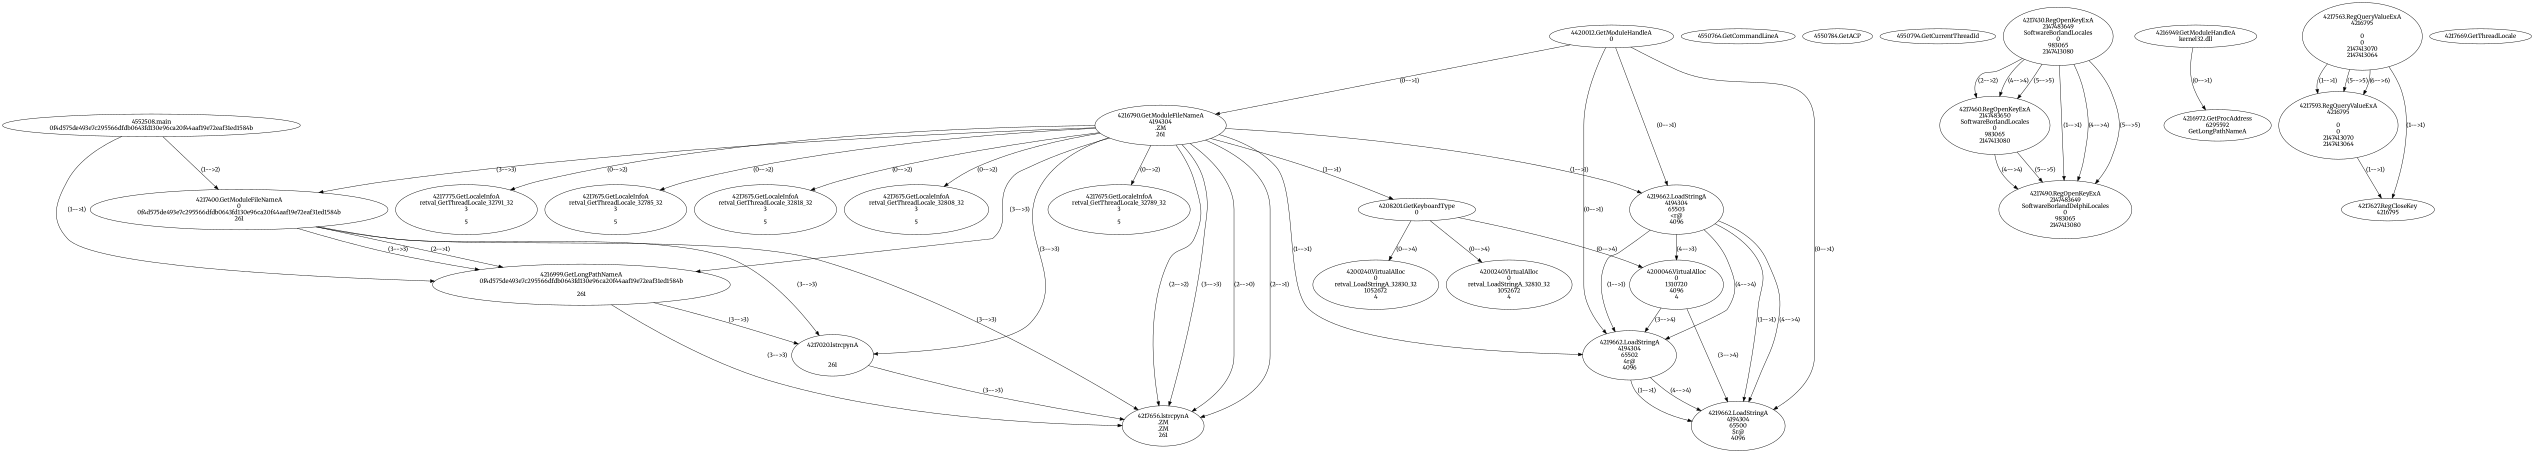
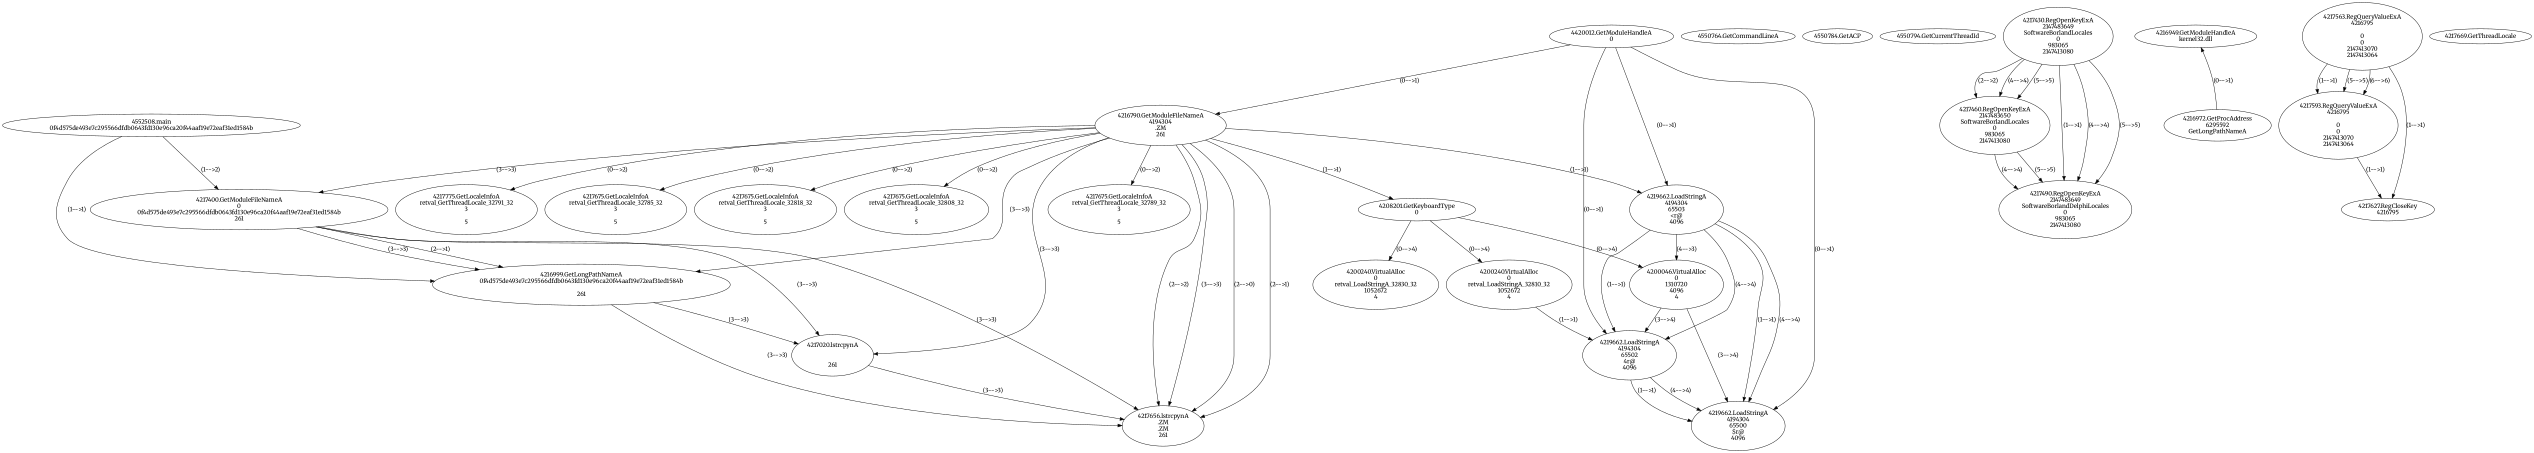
edge "4216949.GetModuleHandleA kernel32.dll" -> "4216972.GetProcAddress 6295592 GetLongPathNameA": reversed
edge "4216790.GetModuleFileNameA 4194304 .ZM 261" -> "4219662.LoadStringA 4194304 65502 4r@ 4096": now "4200240.VirtualAlloc 0 retval_LoadStringA_32810_32 1052672 4" -> "4219662.LoadStringA 4194304 65502 4r@ 4096"
